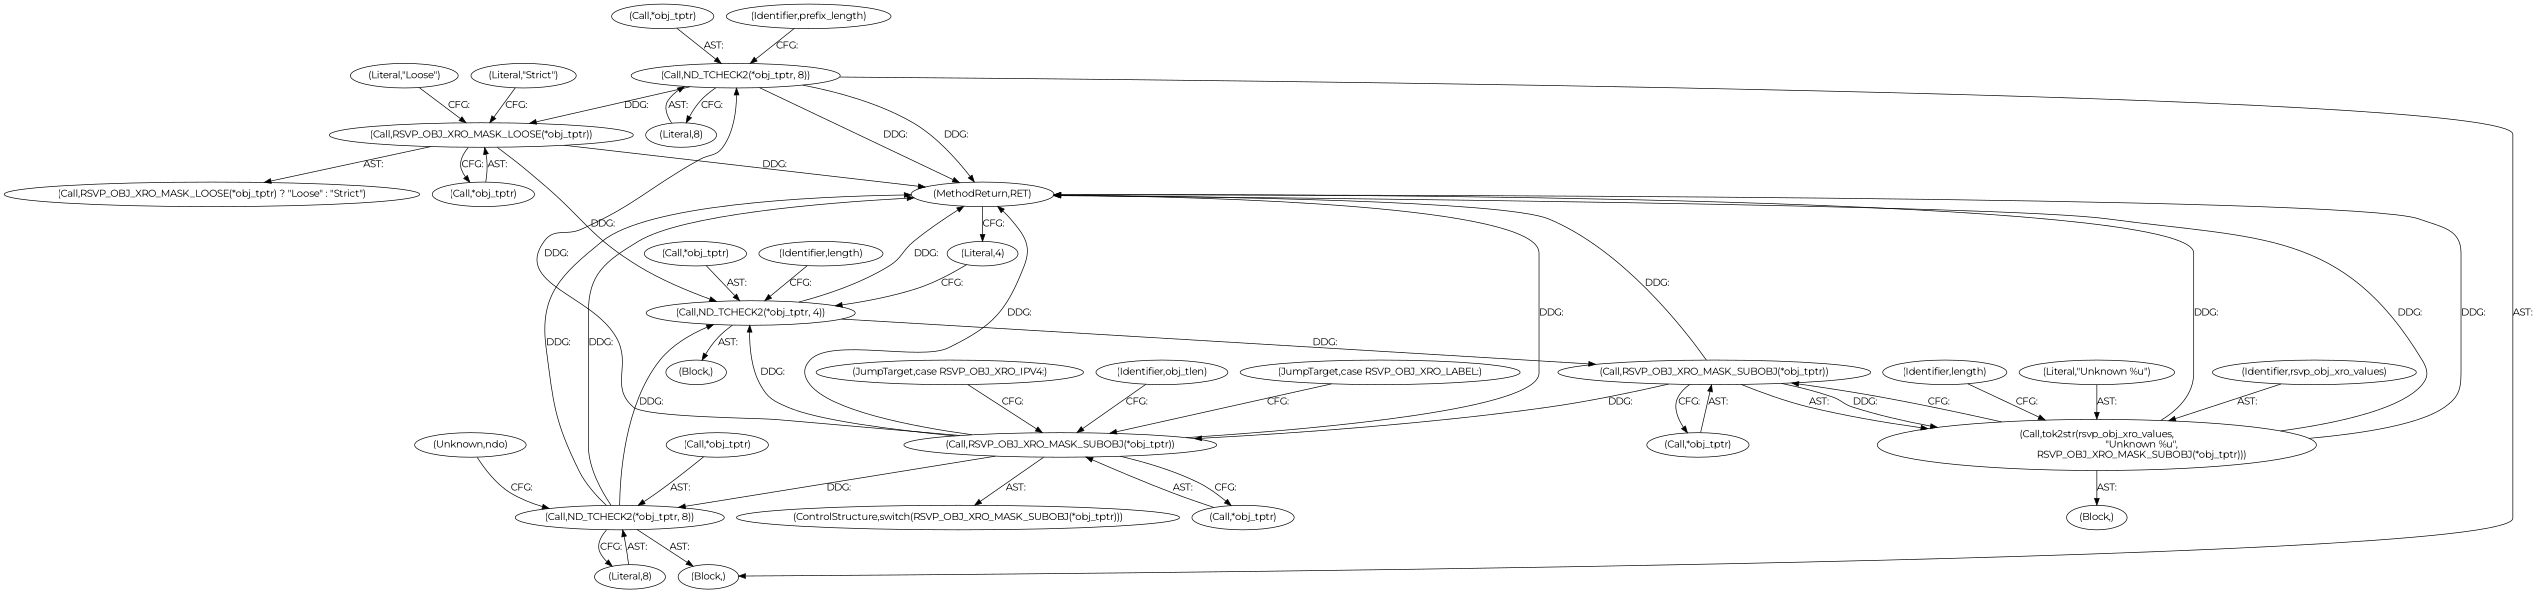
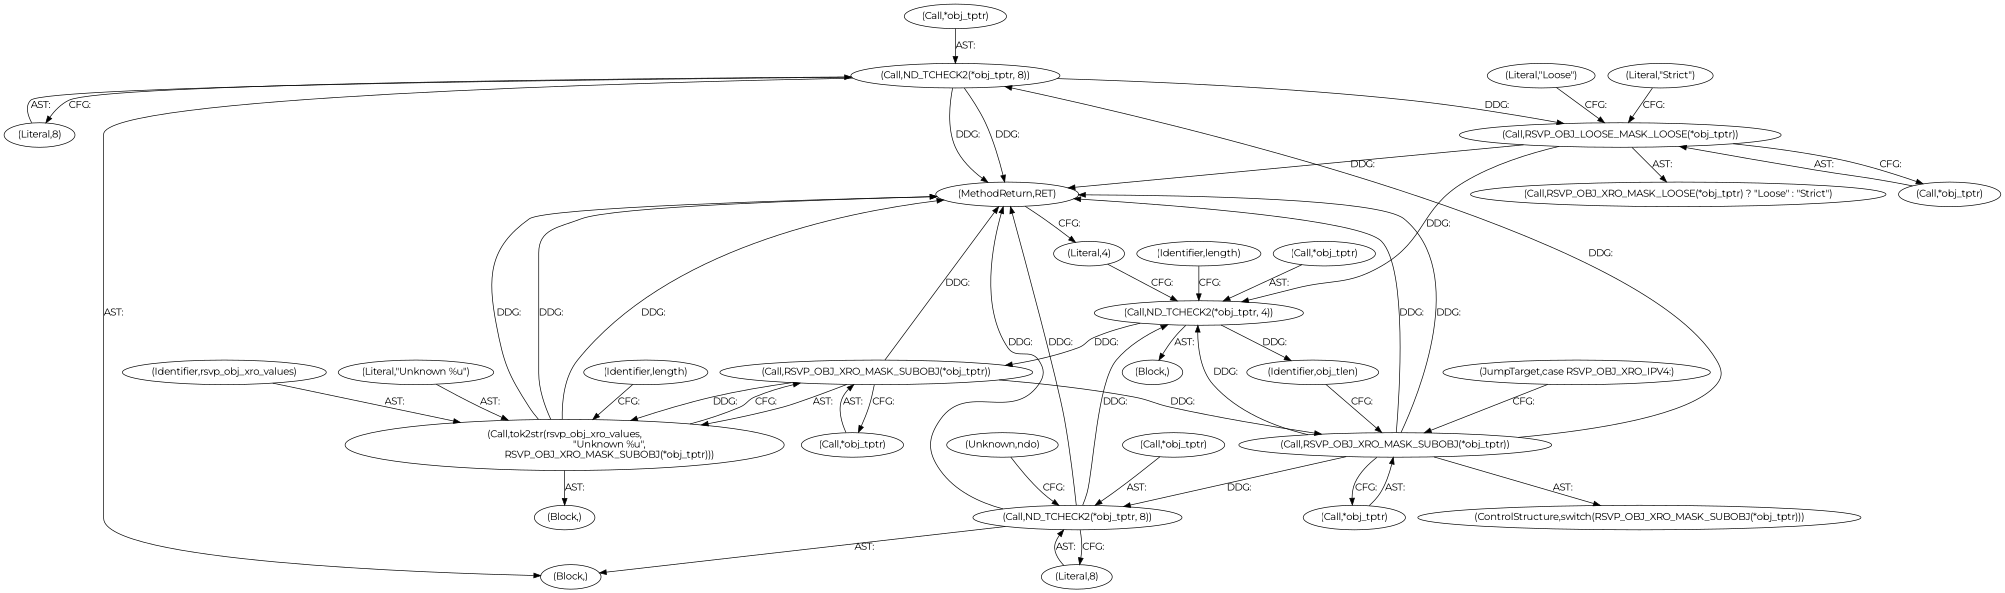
node "(Identifier,prefix_length)": removed
node "(Call,RSVP_OBJ_XRO_MASK_LOOSE(*obj_tptr))": label "(Call,RSVP_OBJ_XRO_MASK_LOOSE(*obj_tptr))" -> "(Call,RSVP_OBJ_LOOSE_MASK_LOOSE(*obj_tptr))"
edge "(Call,ND_TCHECK2(*obj_tptr, 4))" -> "(MethodReturn,RET)": now "(Call,ND_TCHECK2(*obj_tptr, 4))" -> "(Identifier,obj_tlen)"
node "(JumpTarget,case RSVP_OBJ_XRO_LABEL:)": removed
